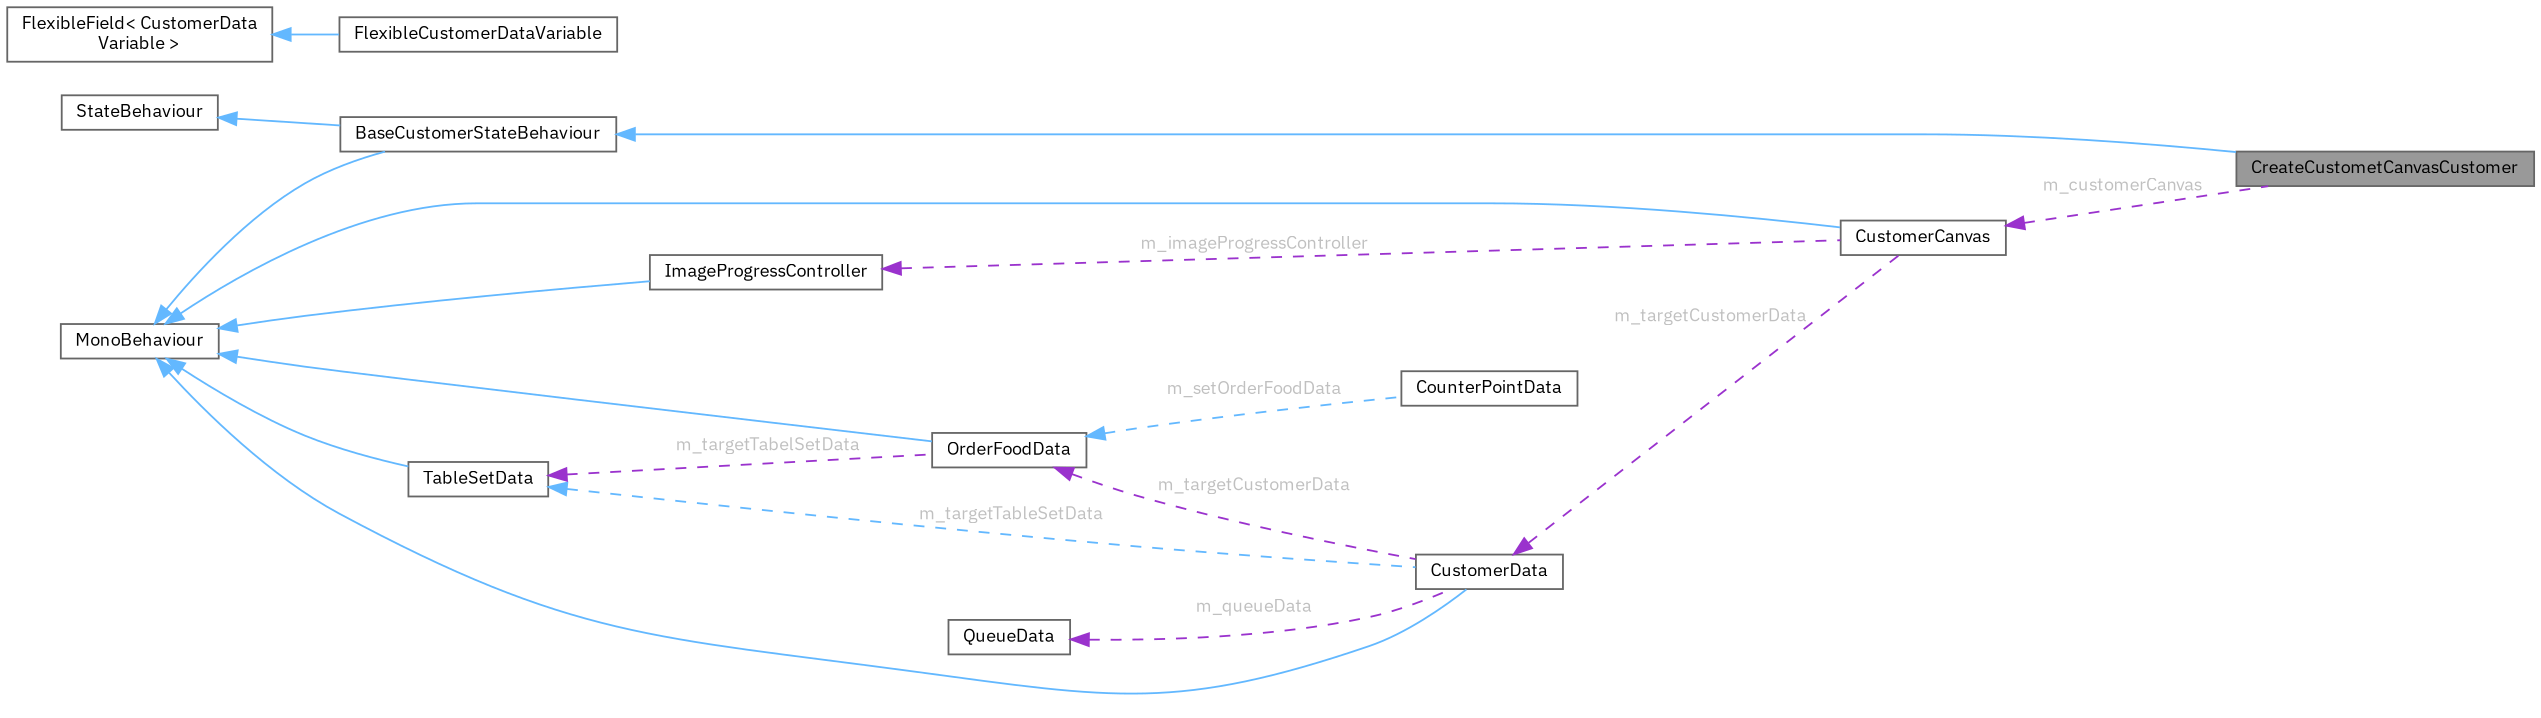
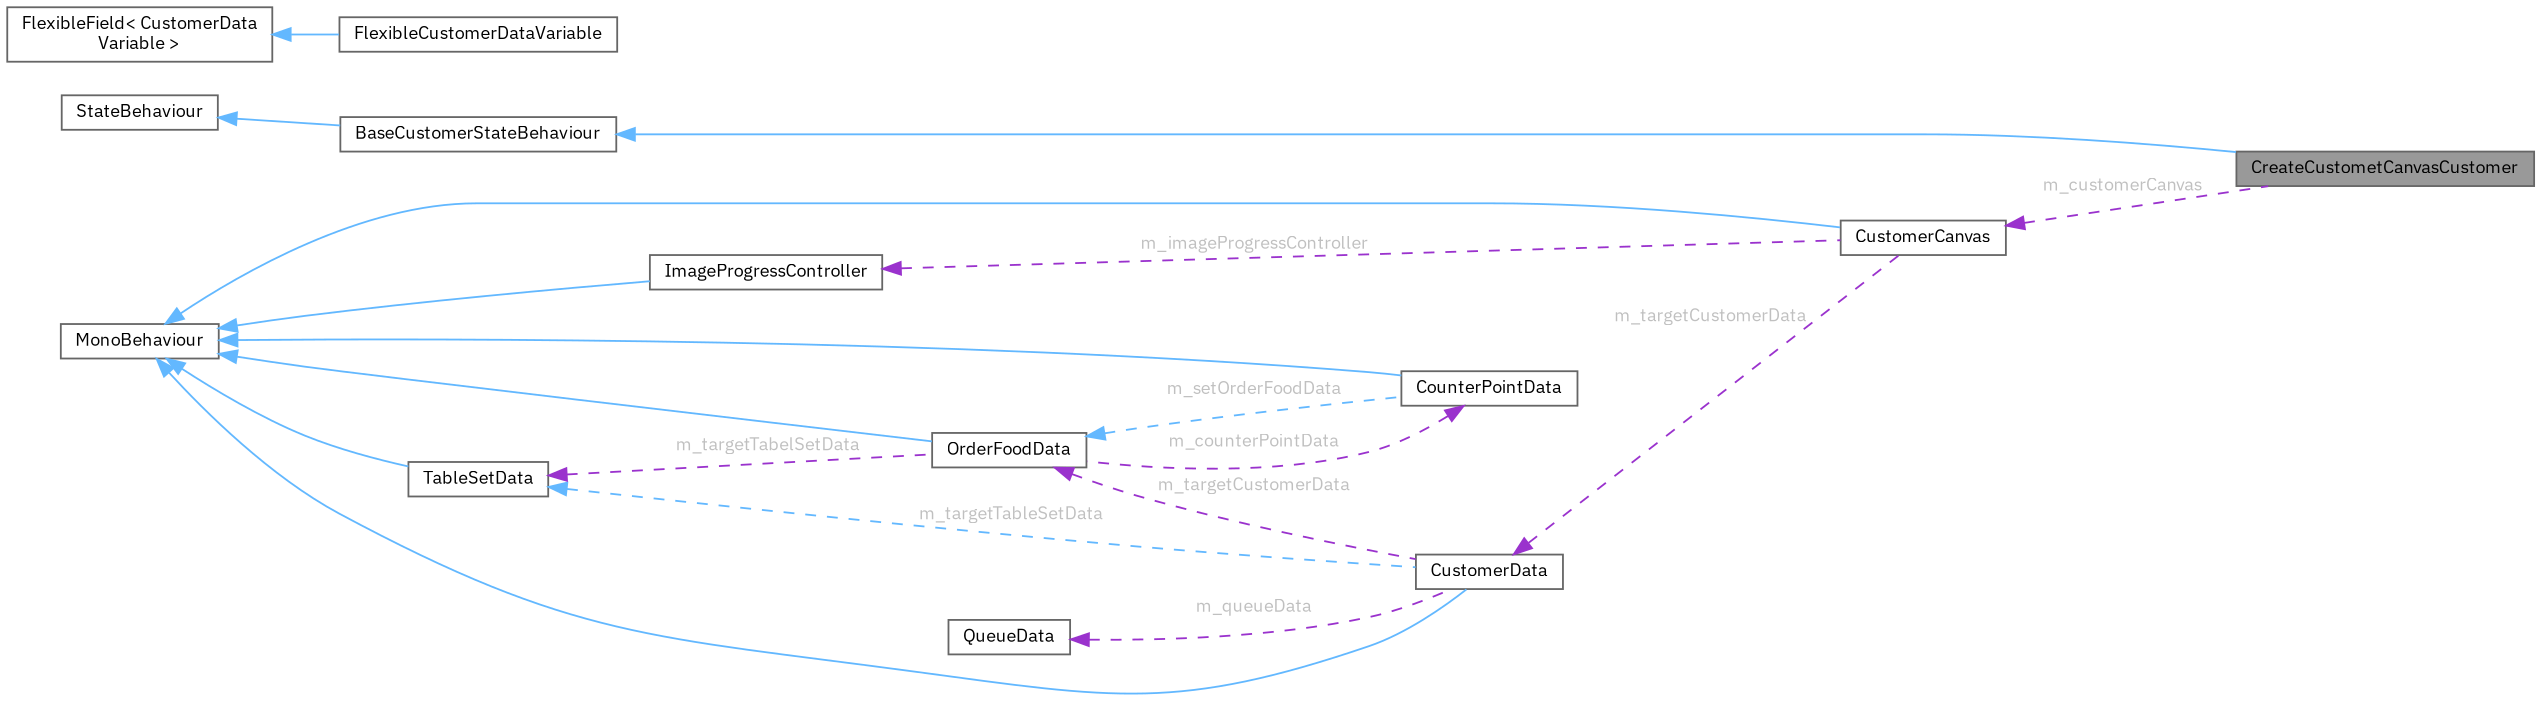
edge "BaseCustomerStateBehaviour" -> "MonoBehaviour": now "CounterPointData" -> "MonoBehaviour"
edge "OrderFoodData" -> "CounterPointData": added, label "m_counterPointData"
